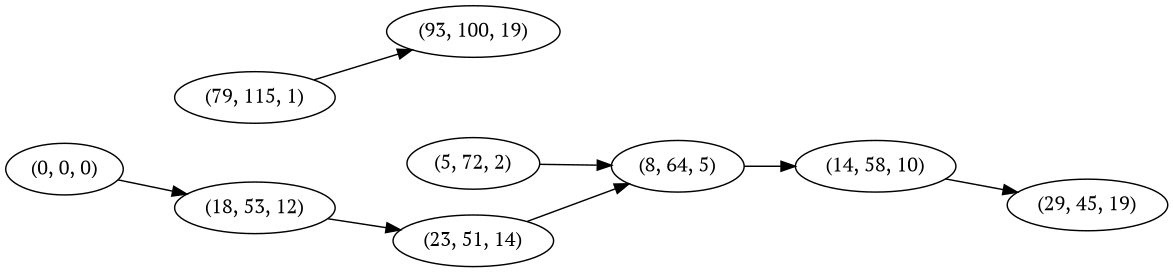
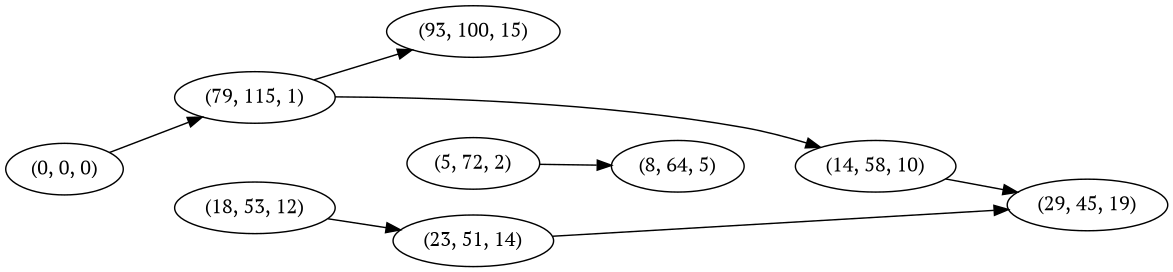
node "(93, 100, 19)": label "(93, 100, 19)" -> "(93, 100, 15)"
edge "(8, 64, 5)" -> "(14, 58, 10)": now "(79, 115, 1)" -> "(14, 58, 10)"
edge "(0, 0, 0)" -> "(18, 53, 12)": now "(0, 0, 0)" -> "(79, 115, 1)"
edge "(23, 51, 14)" -> "(8, 64, 5)": now "(23, 51, 14)" -> "(29, 45, 19)"
